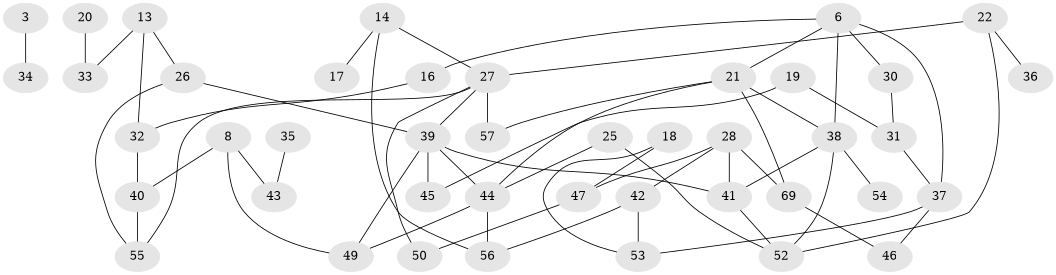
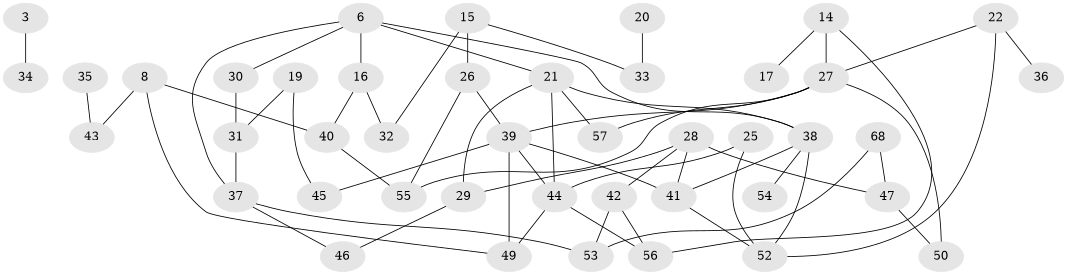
node "13": label "13" -> "15"
node "18": label "18" -> "68"
edge "32" -- "40": now "16" -- "40"
node "69": label "69" -> "29"
